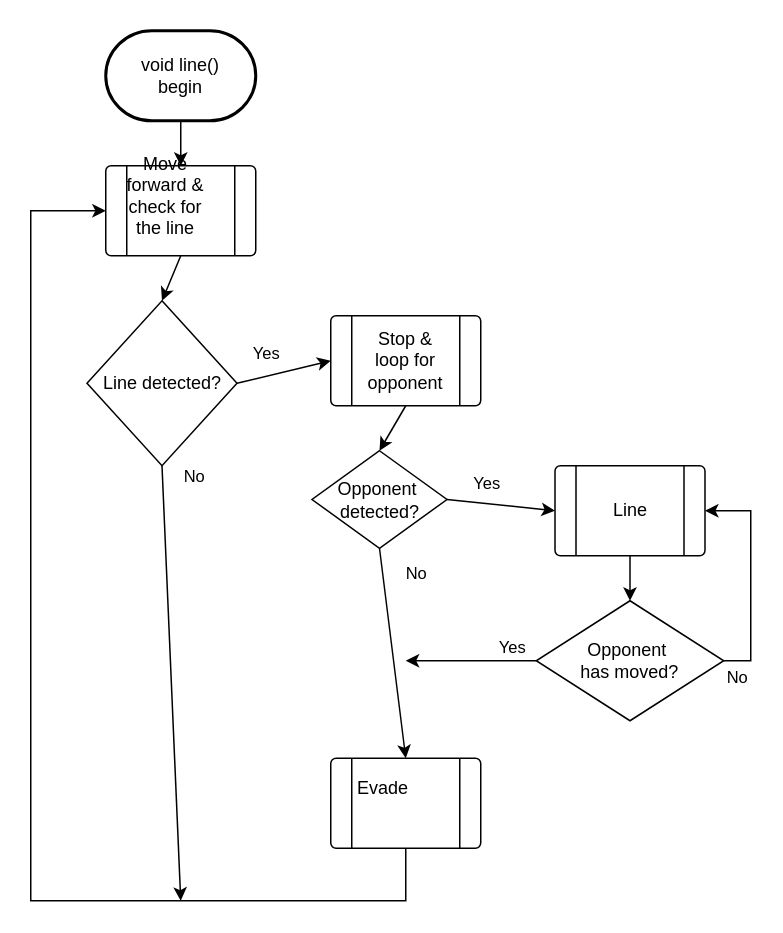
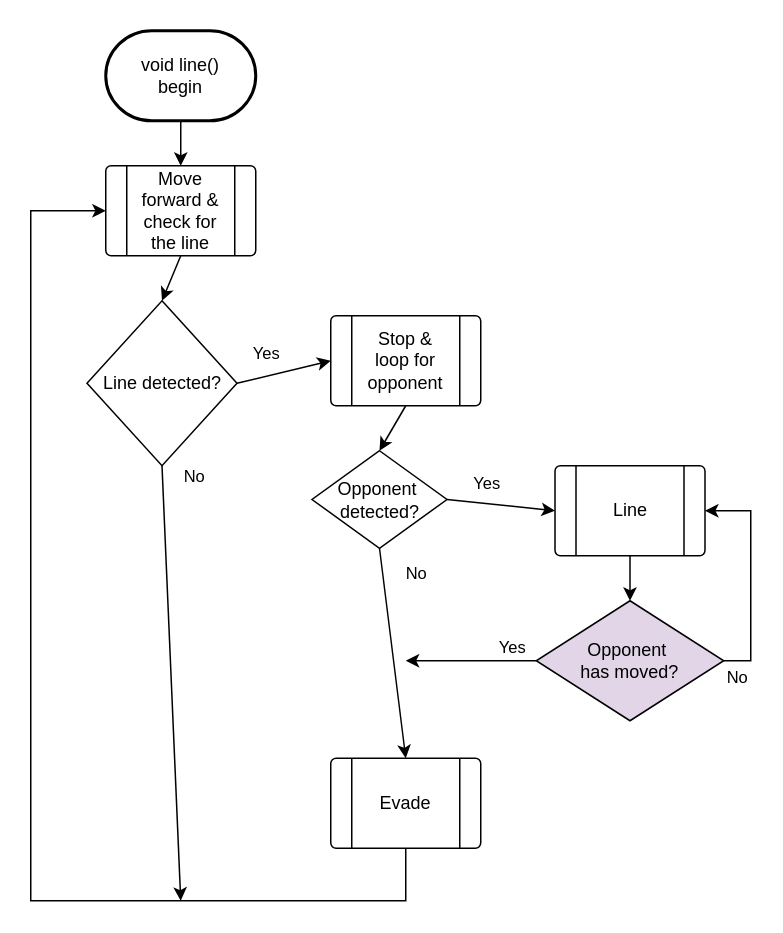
node "Move forward & check for the line": moved (166, 196) -> (181, 211)
node "Opponent has moved?": fillcolor #ffffff -> #e1d5e7
node "Evade": moved (383, 788) -> (406, 803)
